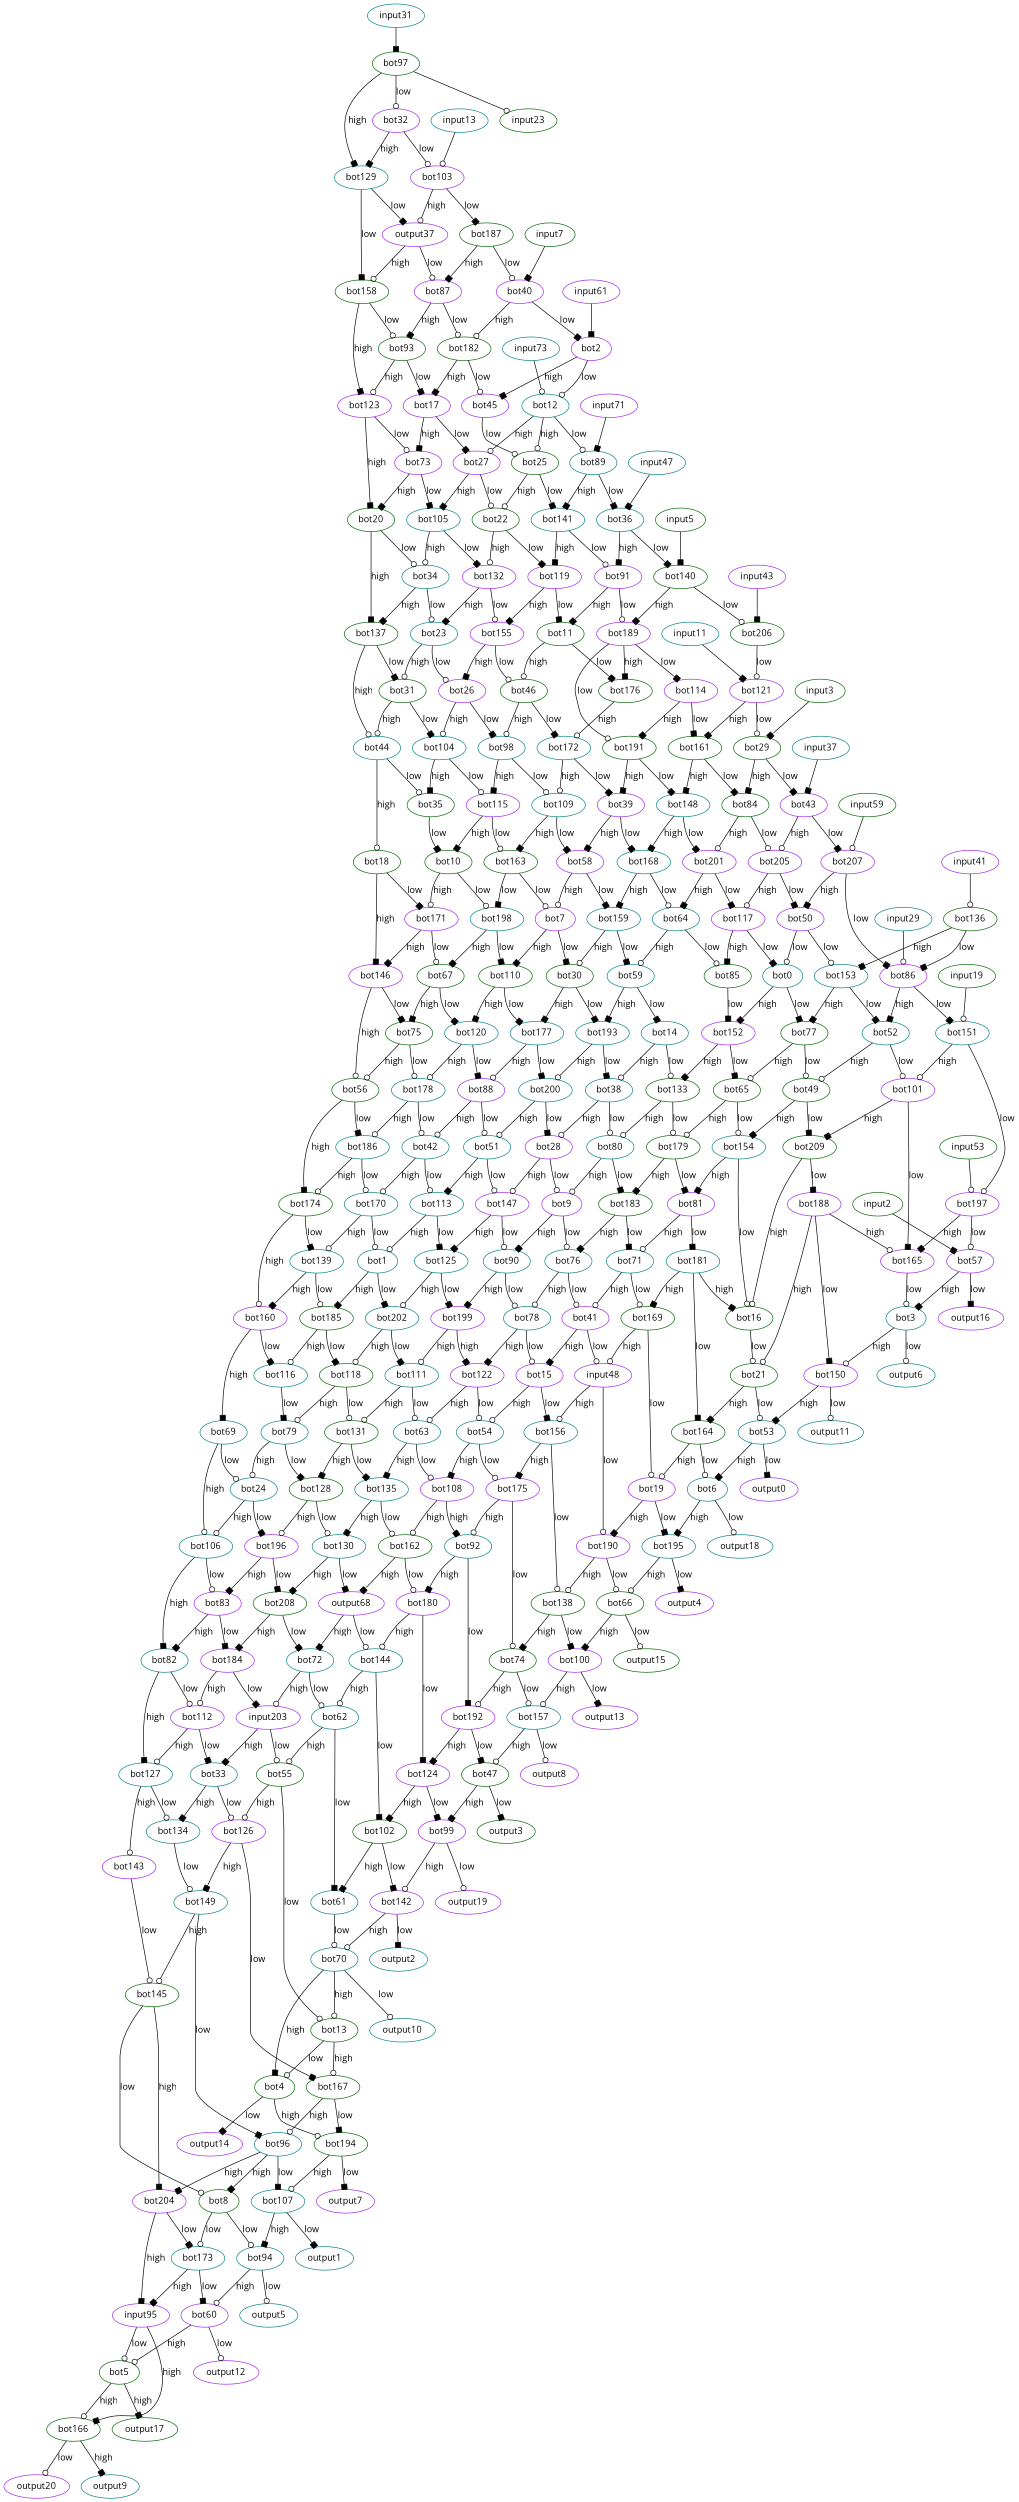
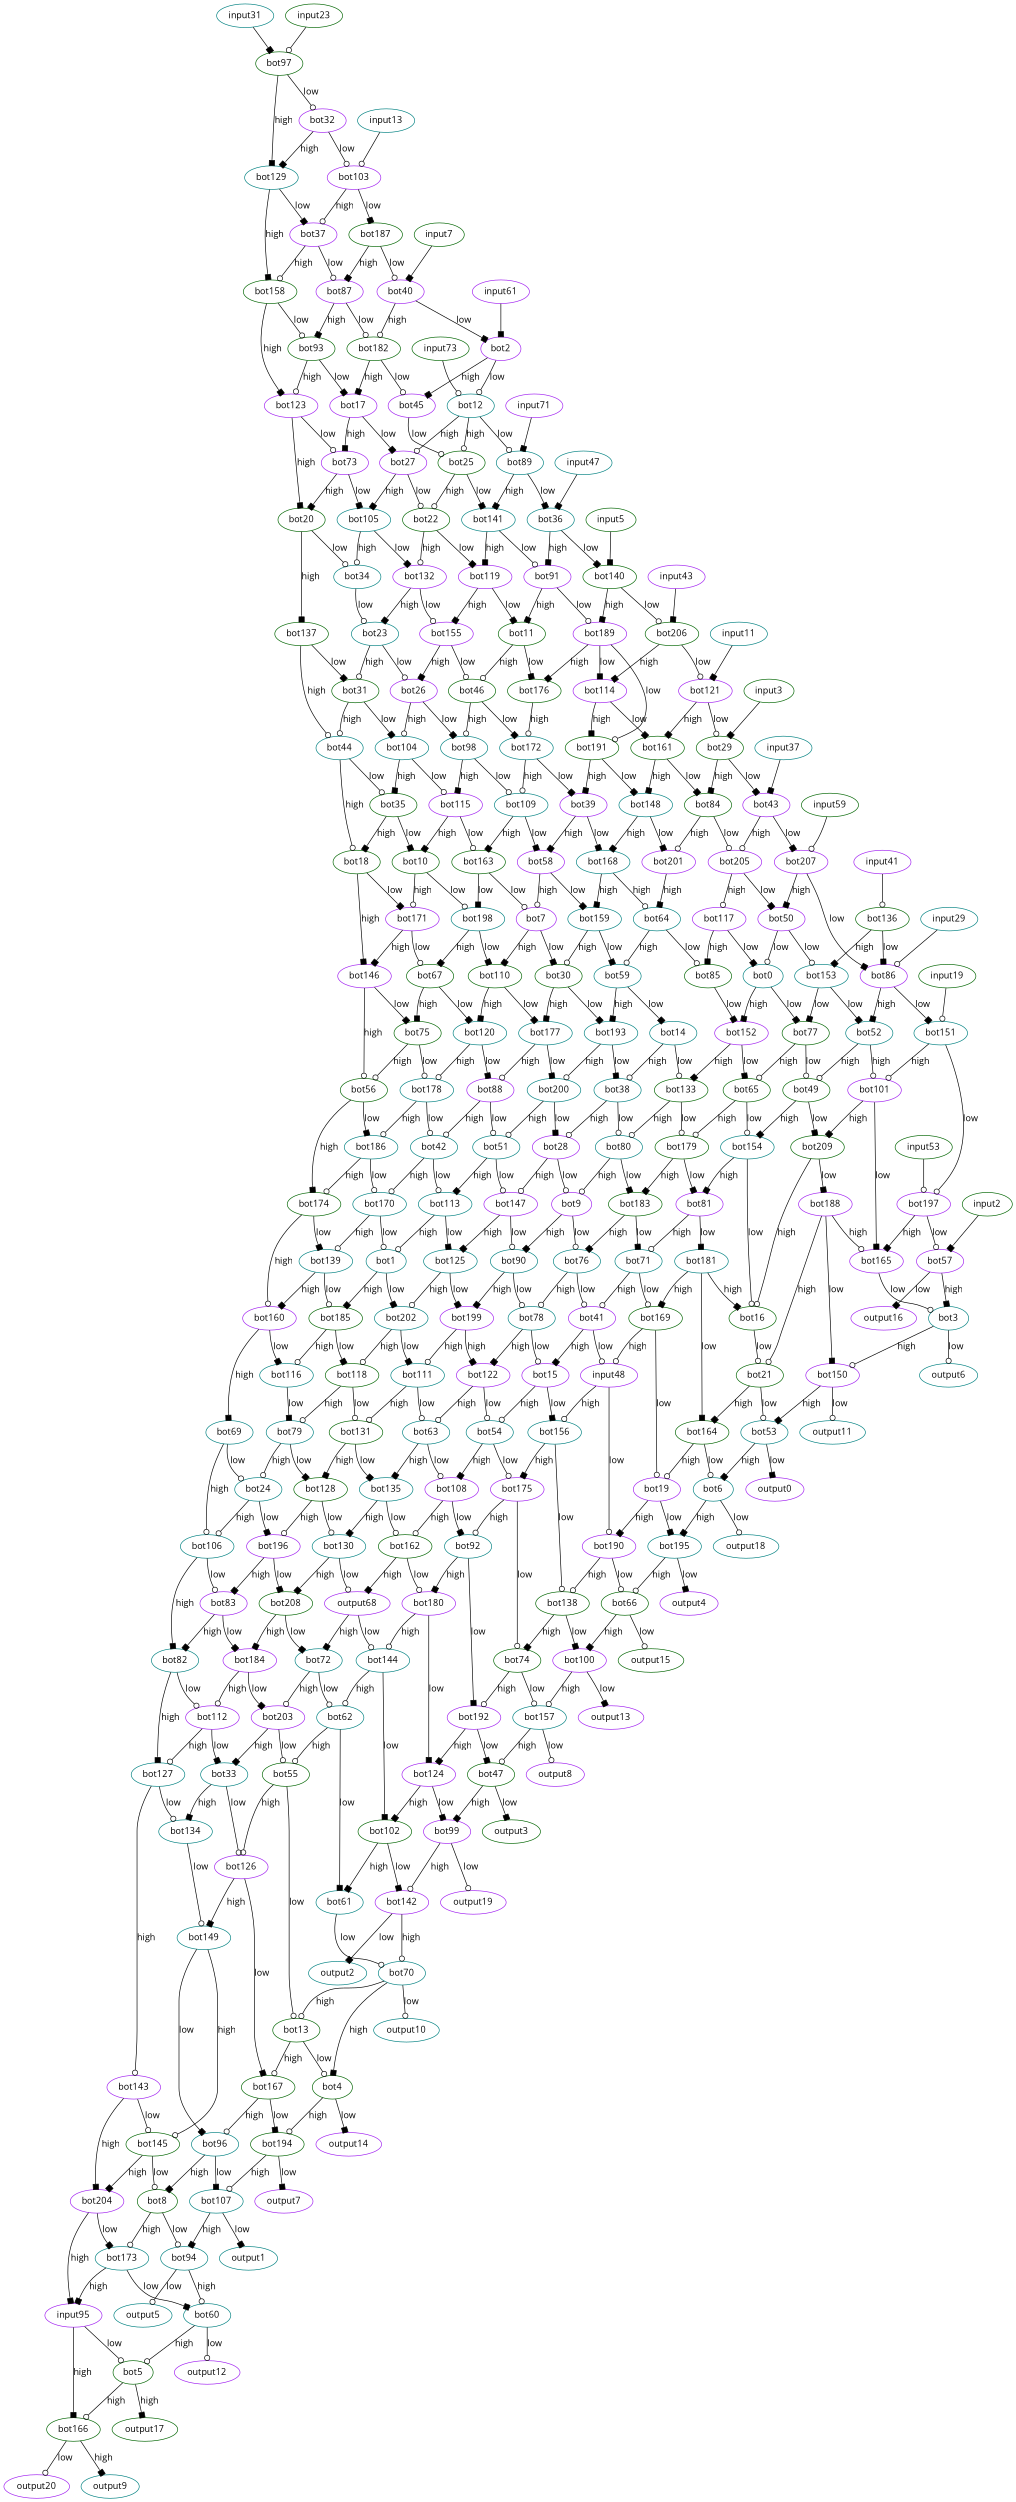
edge "bot97" -> "input23": reversed
edge "bot129" -> "bot158": label "low" -> "high"
node "output37": label "output37" -> "bot37"
node "input73": color teal -> darkgreen
edge "bot34" -> "bot137": removed, label "high"
edge "bot206" -> "bot114": added, label "high"
edge "bot35" -> "bot18": added, label "high"
edge "bot201" -> "bot117": removed, label "low"
edge "bot168" -> "bot64": label "low" -> "high"
edge "bot153" -> "bot77": label "high" -> "low"
edge "bot52" -> "bot101": label "low" -> "high"
edge "bot108" -> "bot92": label "high" -> "low"
edge "bot130" -> "output68": arrowhead box -> odot
node "input203": label "input203" -> "bot203"
edge "bot96" -> "bot204": now "bot143" -> "bot204"
edge "bot8" -> "bot173": label "low" -> "high"
node "bot60": color purple -> teal
